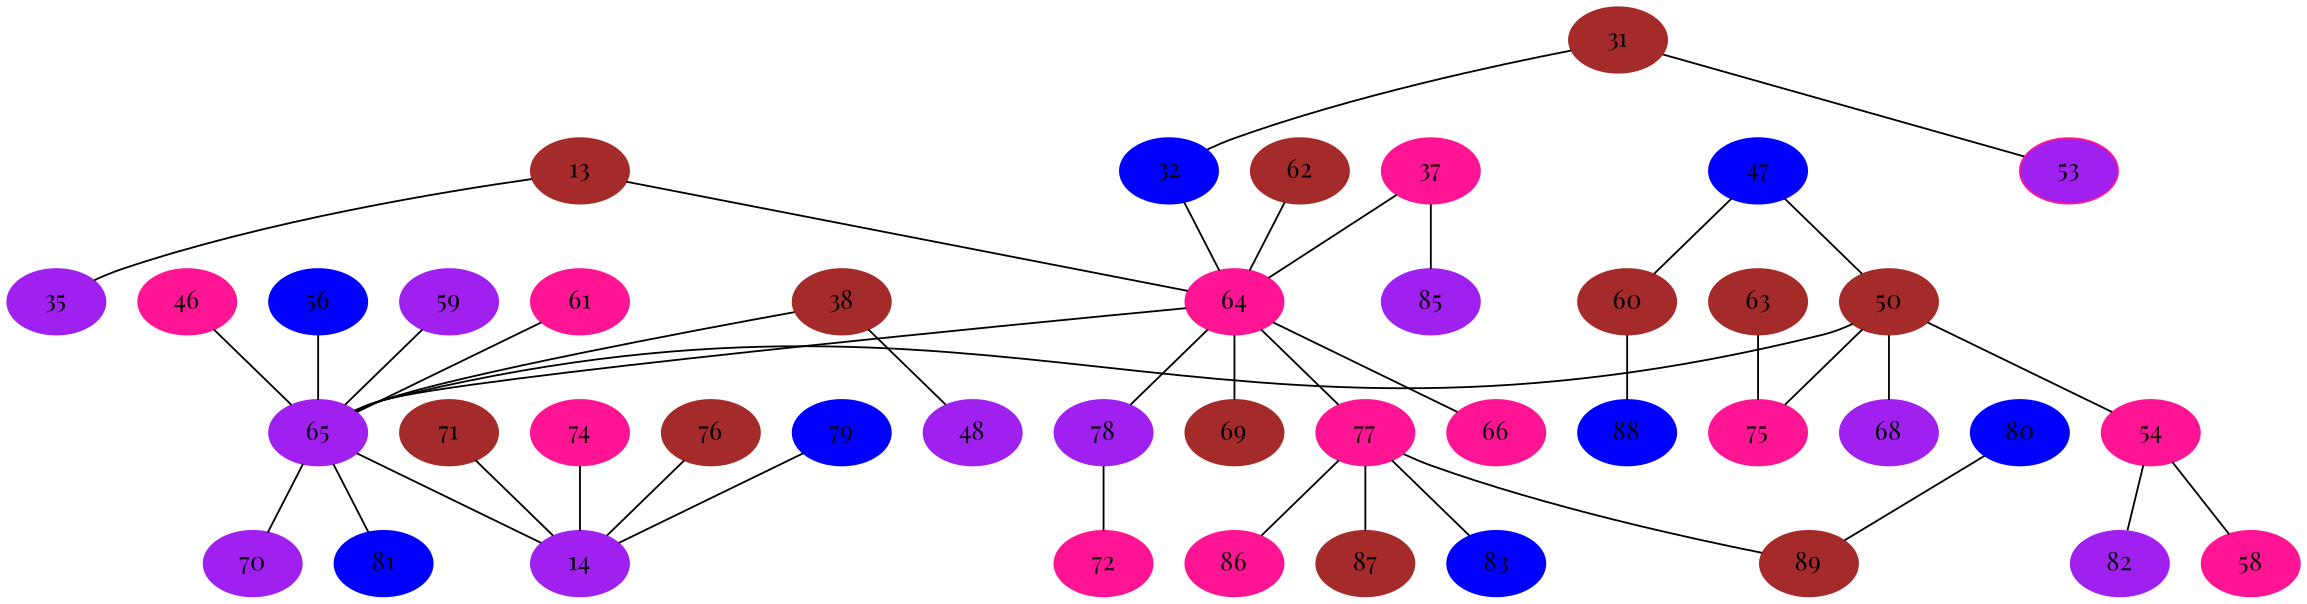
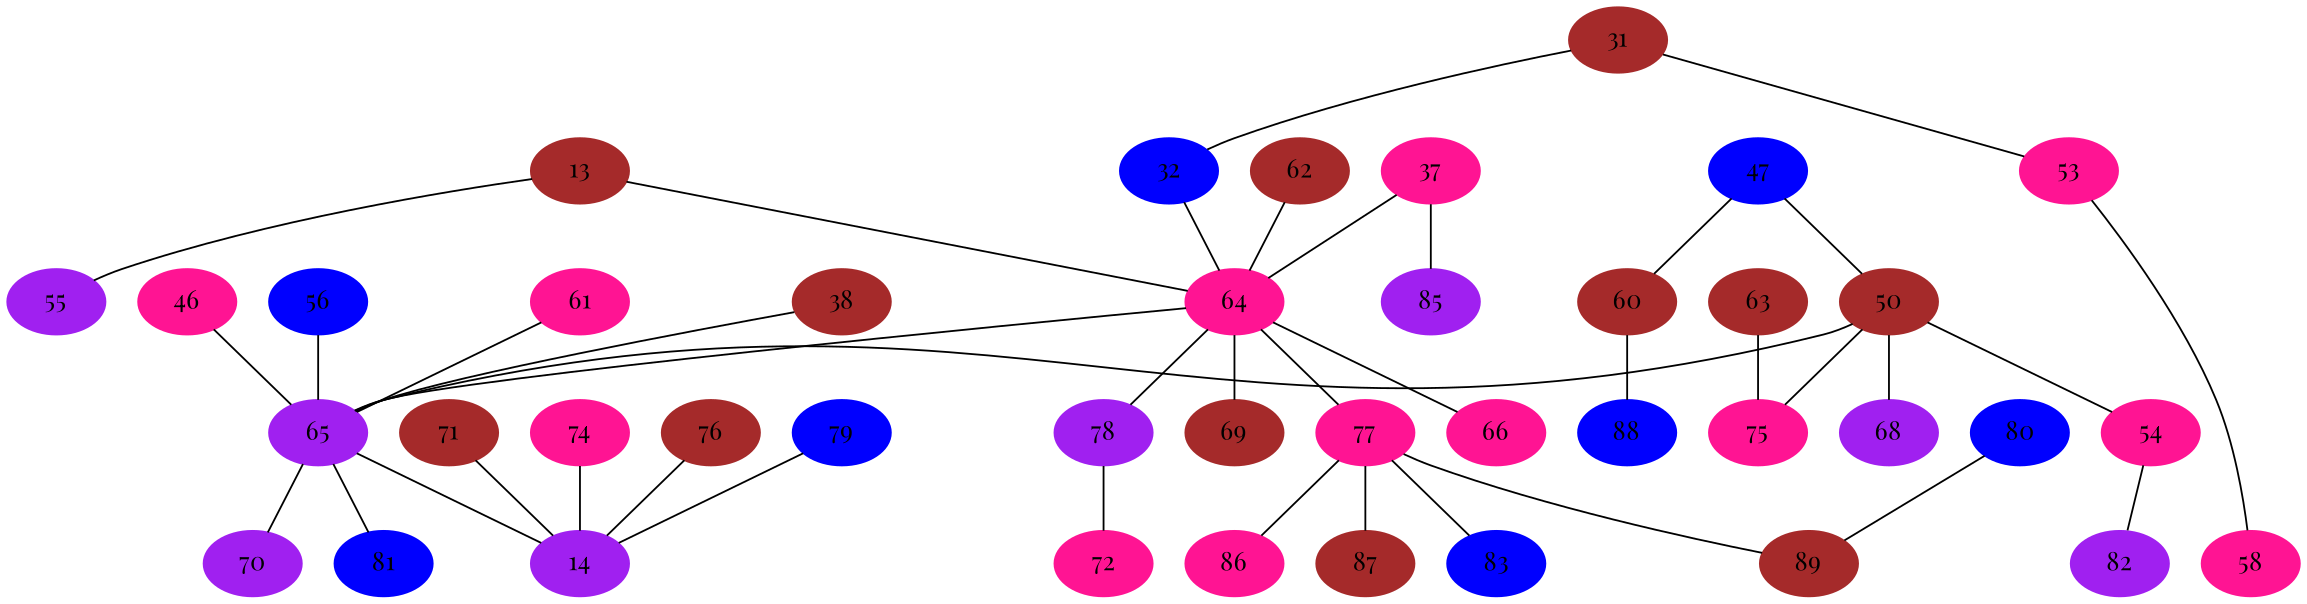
node "53": fillcolor purple -> deeppink
node "35": label "35" -> "55"
node "59": removed
node "48": removed
edge "54" -- "58": now "53" -- "58"
